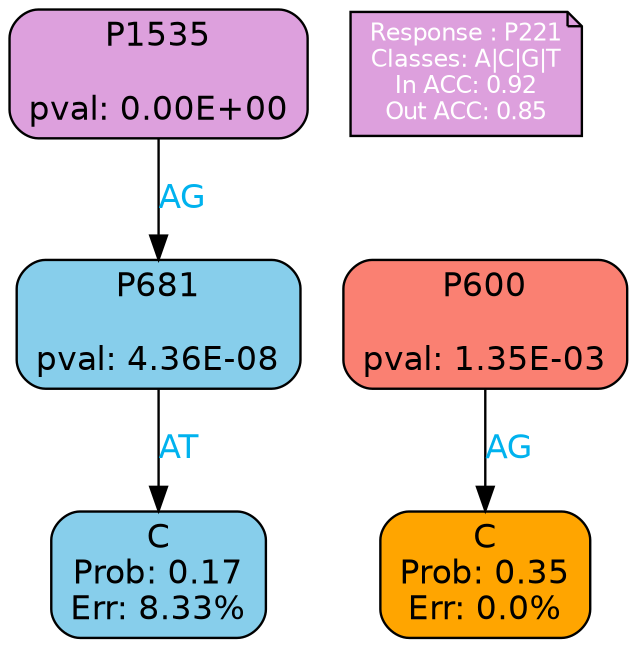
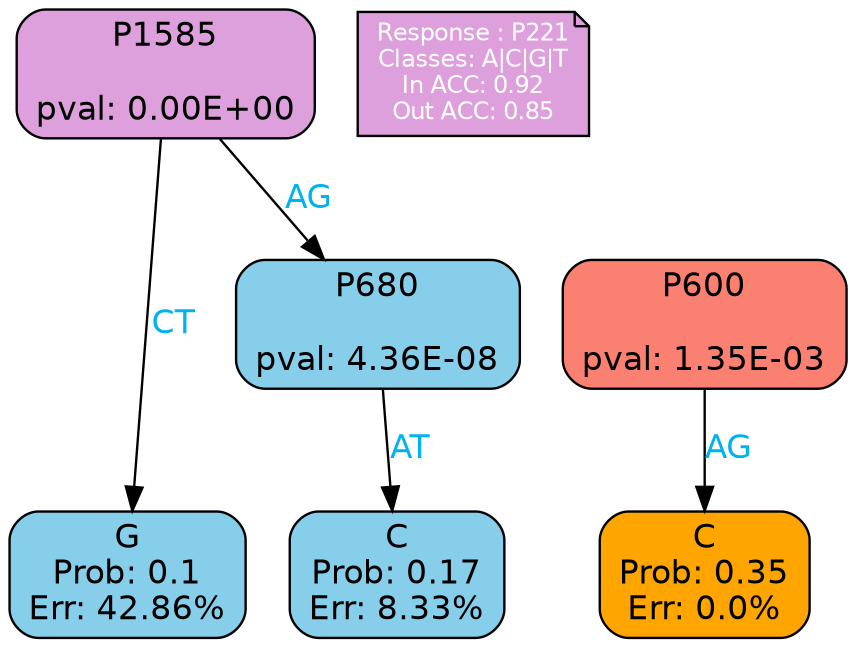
node "P1535 pval: 0.00E+00": label "P1535 pval: 0.00E+00" -> "P1585 pval: 0.00E+00"
node "P681 pval: 4.36E-08": label "P681 pval: 4.36E-08" -> "P680 pval: 4.36E-08"
node "G Prob: 0.1 Err: 42.86%": added
